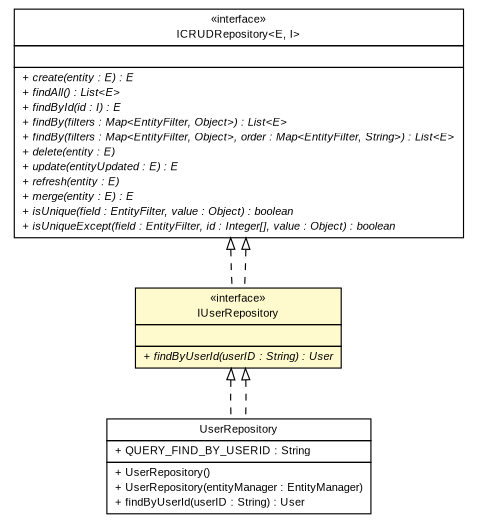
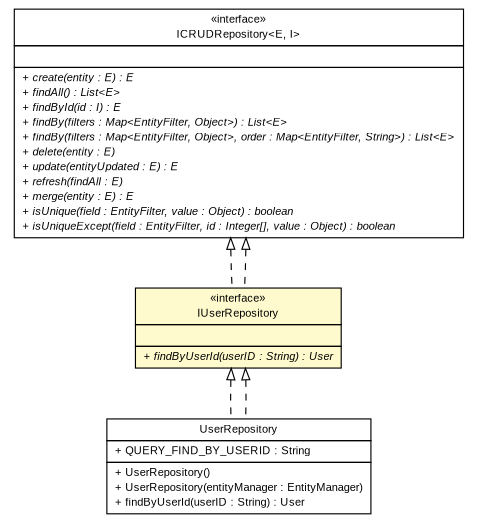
node "ICRUDRepository<E, I>": text "+ refresh(entity : E)" -> "+ refresh(findAll : E)"
